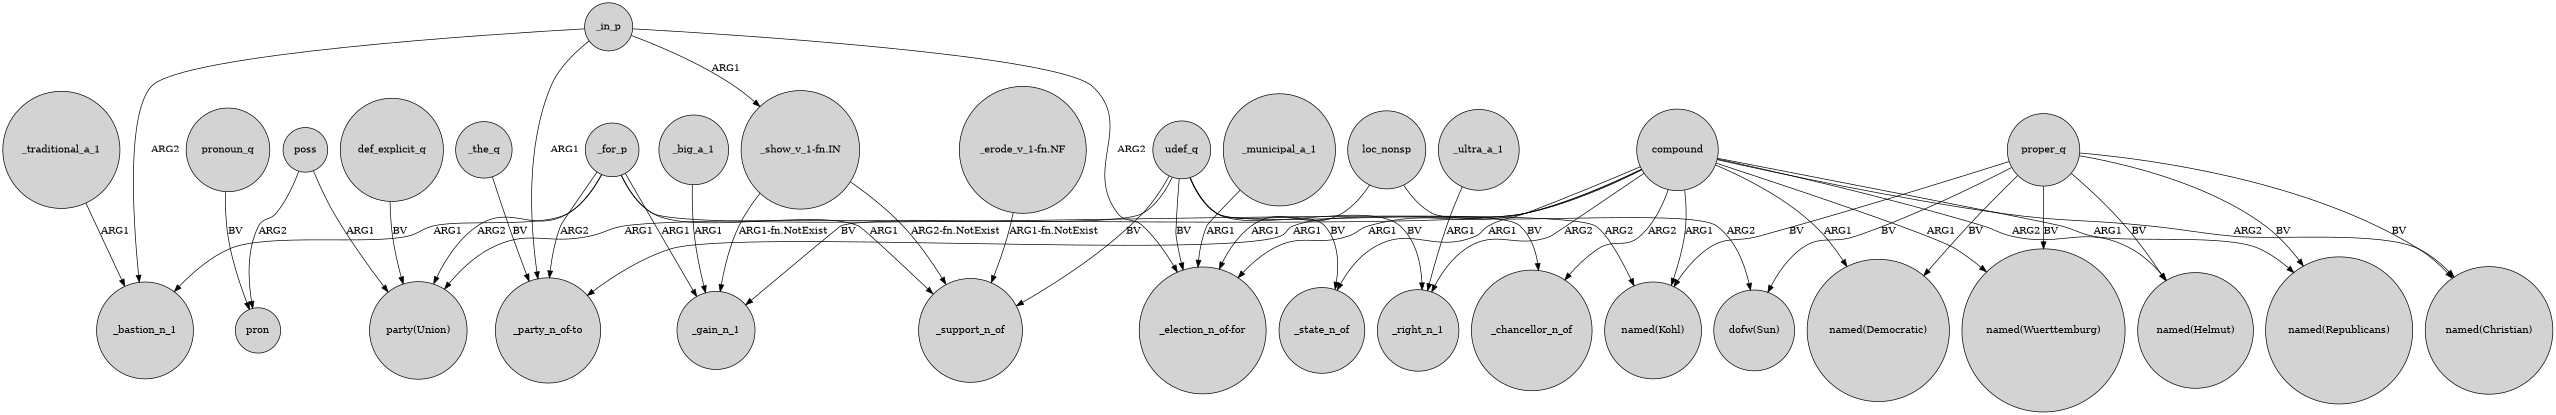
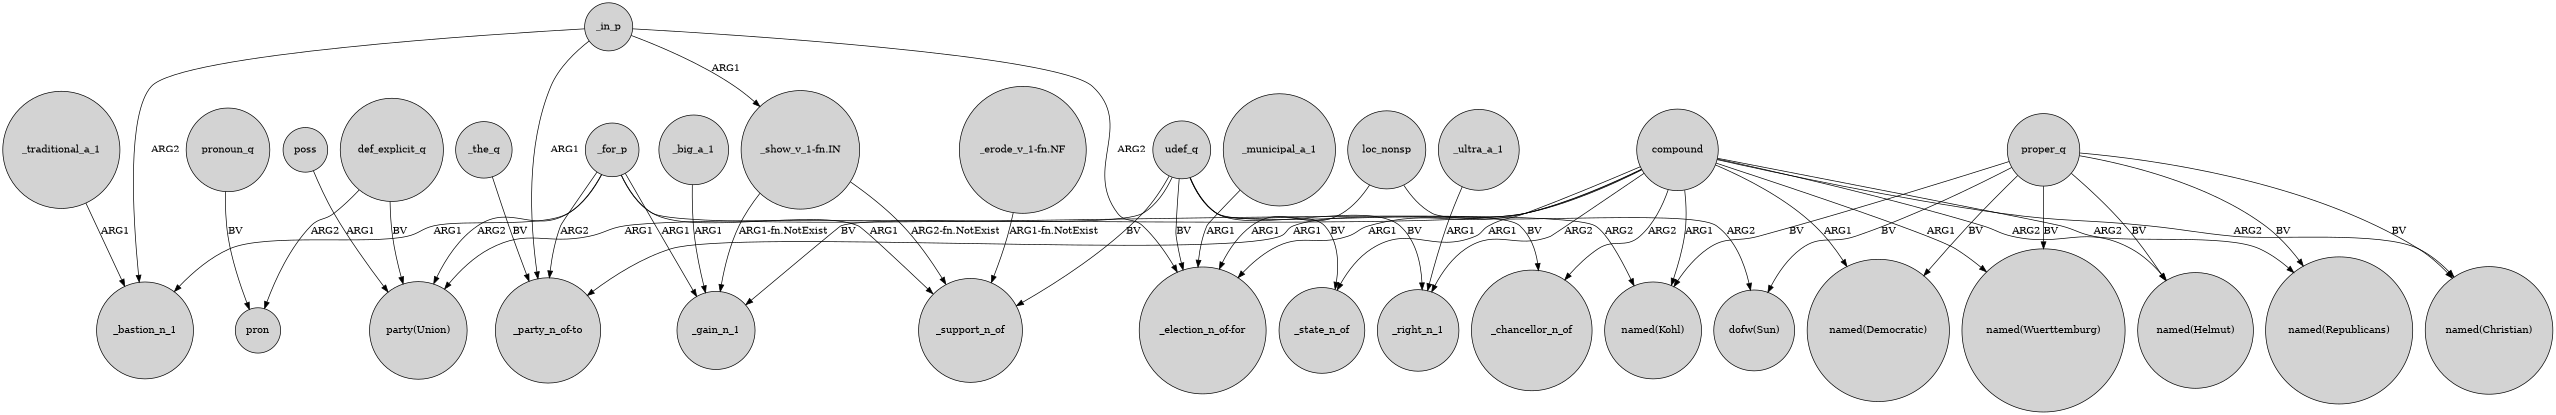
edge "poss" -> "pron": now "def_explicit_q" -> "pron"
edge "compound" -> "named(Republicans)": label "ARG1" -> "ARG2"
